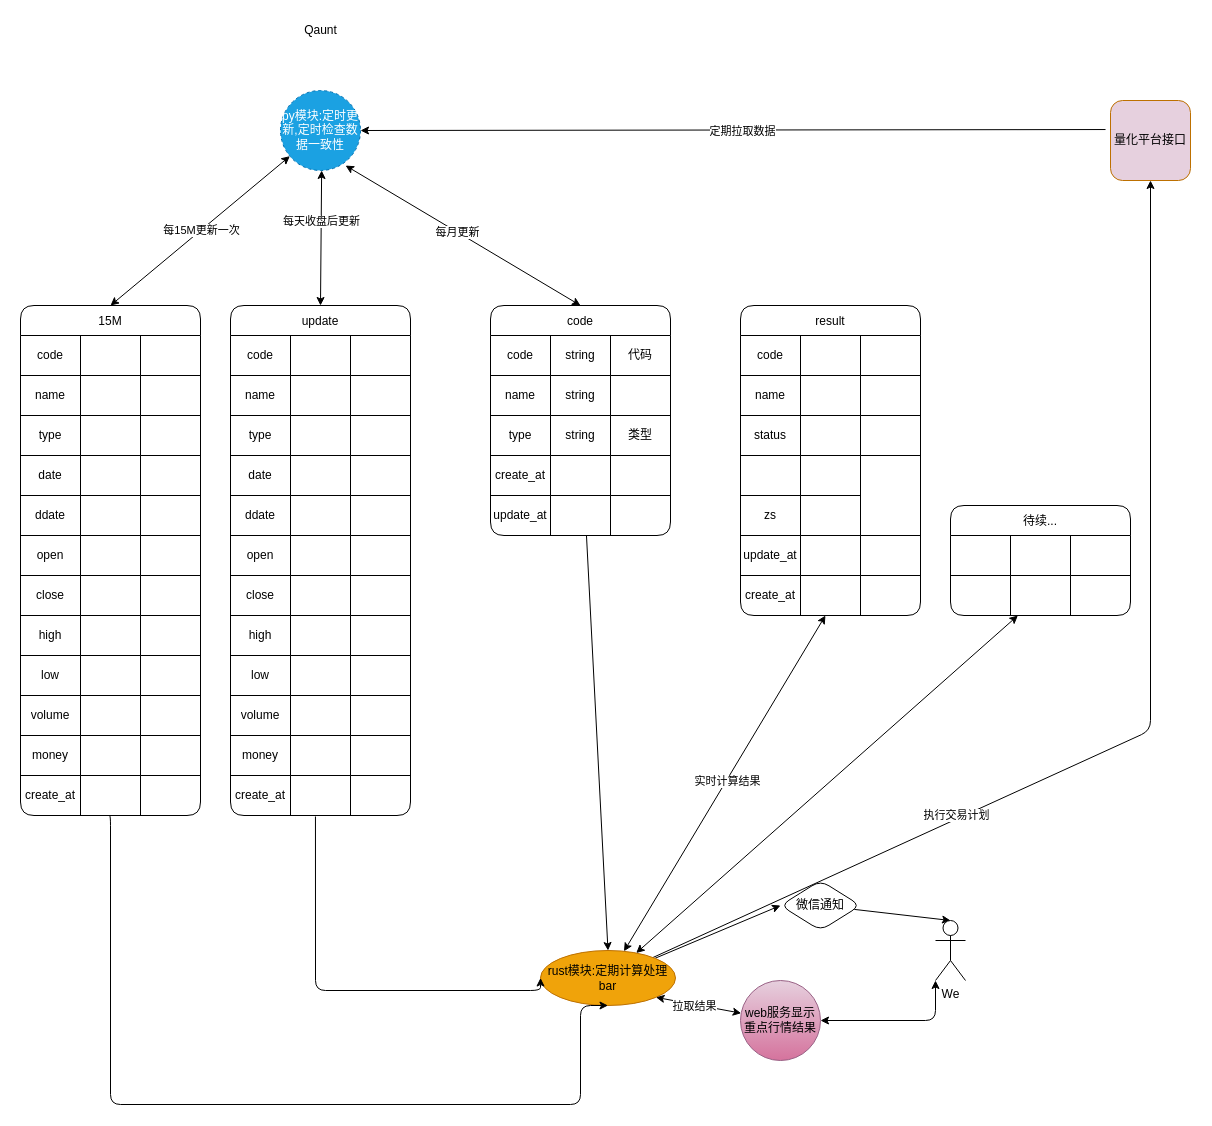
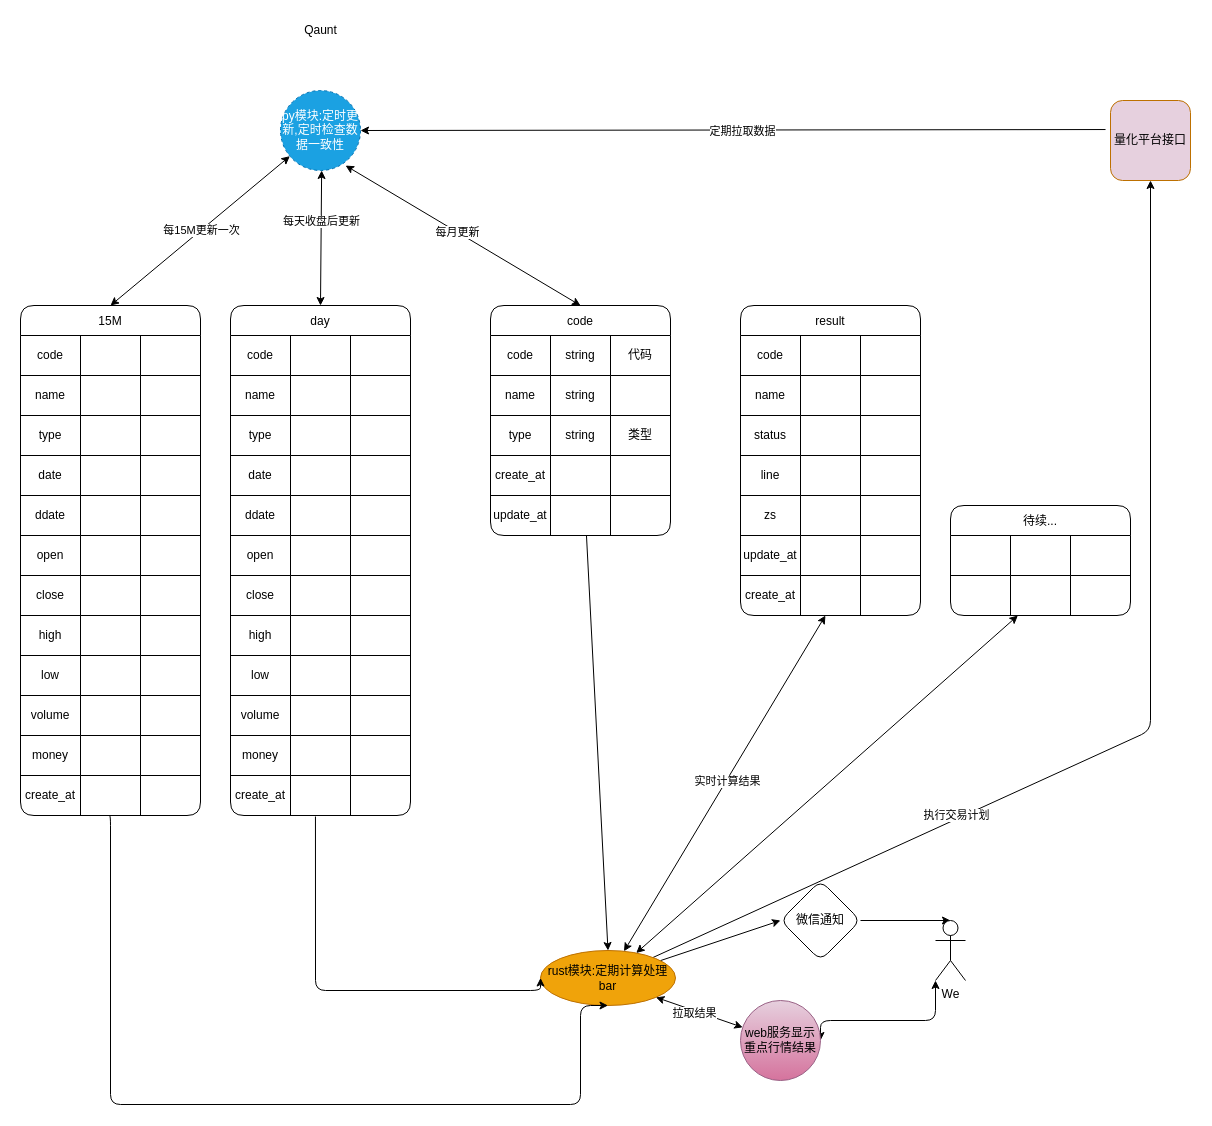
node "update": label "update" -> "day"
node "line": added
node "微信通知": size 80x50 -> 80x80
node "web服务显示重点行情结果": moved (781, 1021) -> (781, 1041)
